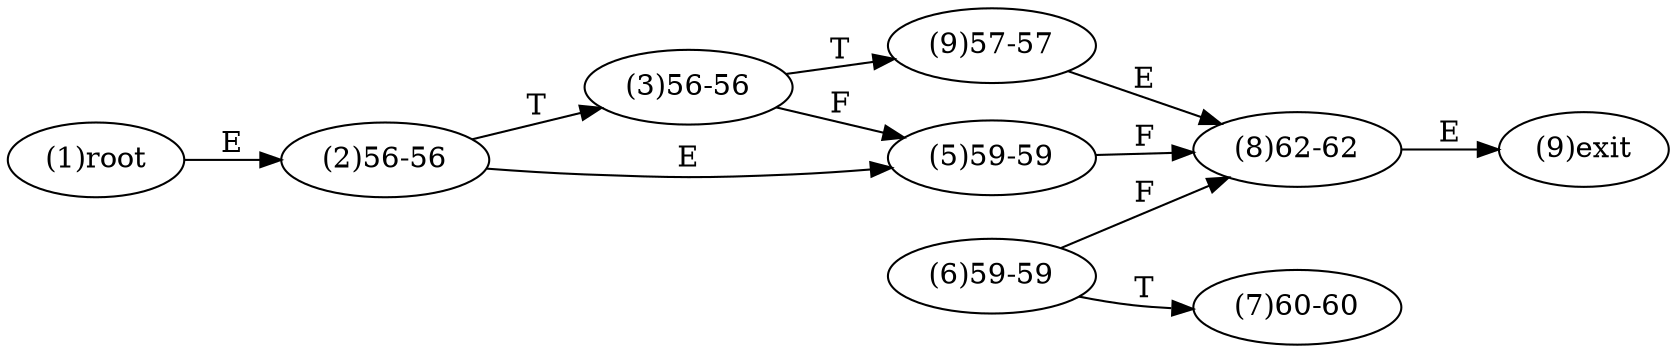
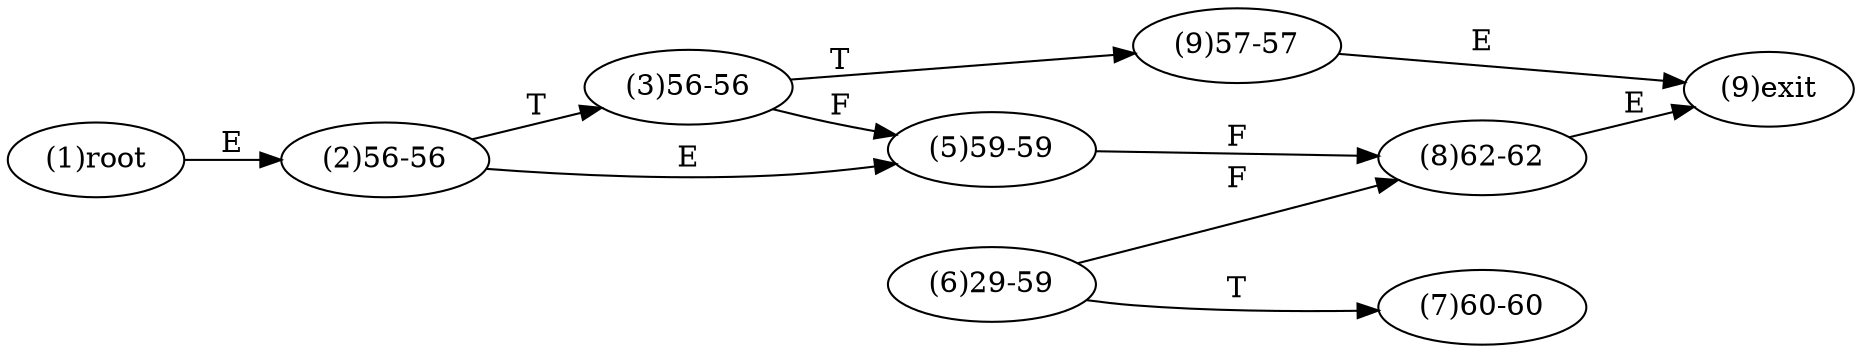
edge "(9)57-57" -> "(8)62-62": now "(9)57-57" -> "(9)exit"
node "(6)59-59": label "(6)59-59" -> "(6)29-59"
